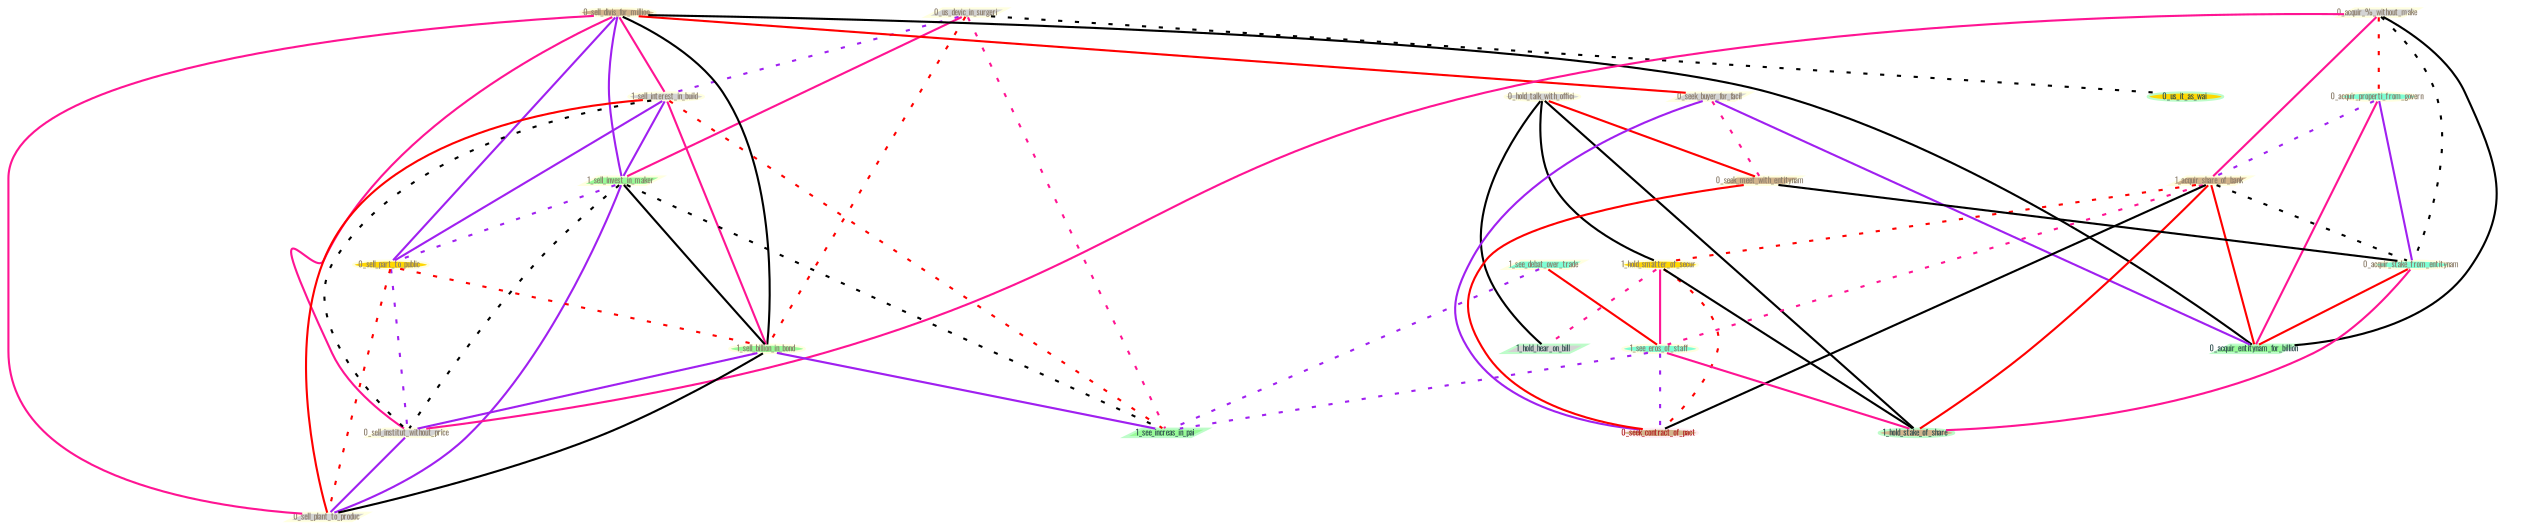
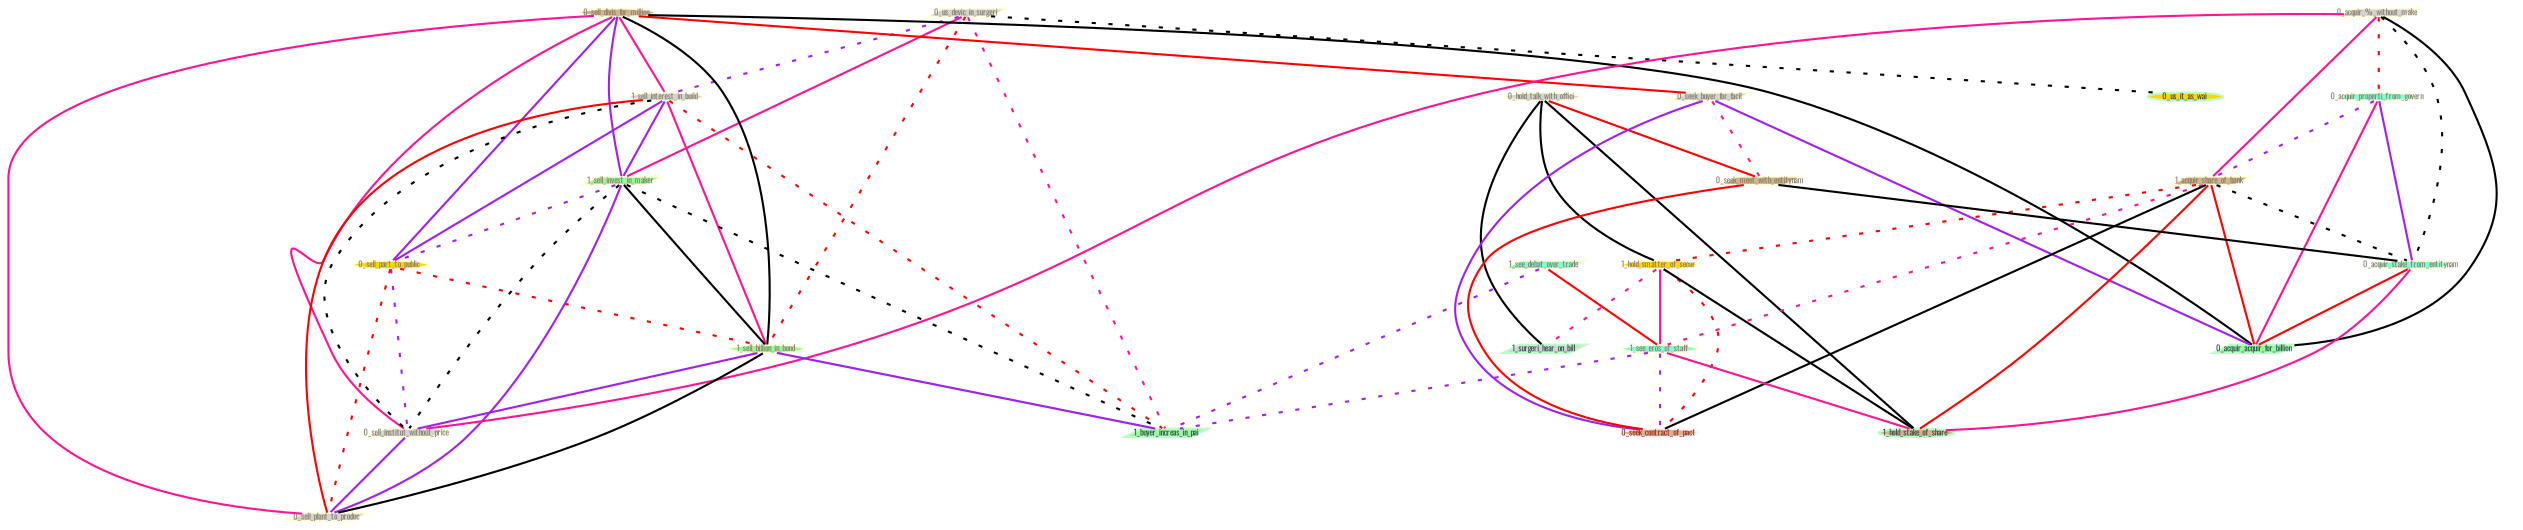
node "1_hold_hear_on_bill": label "1_hold_hear_on_bill" -> "1_surgeri_hear_on_bill"
node "0_acquir_entitynam_for_billion": label "0_acquir_entitynam_for_billion" -> "0_acquir_acquir_for_billion"
node "1_see_increas_in_pai": label "1_see_increas_in_pai" -> "1_buyer_increas_in_pai"
